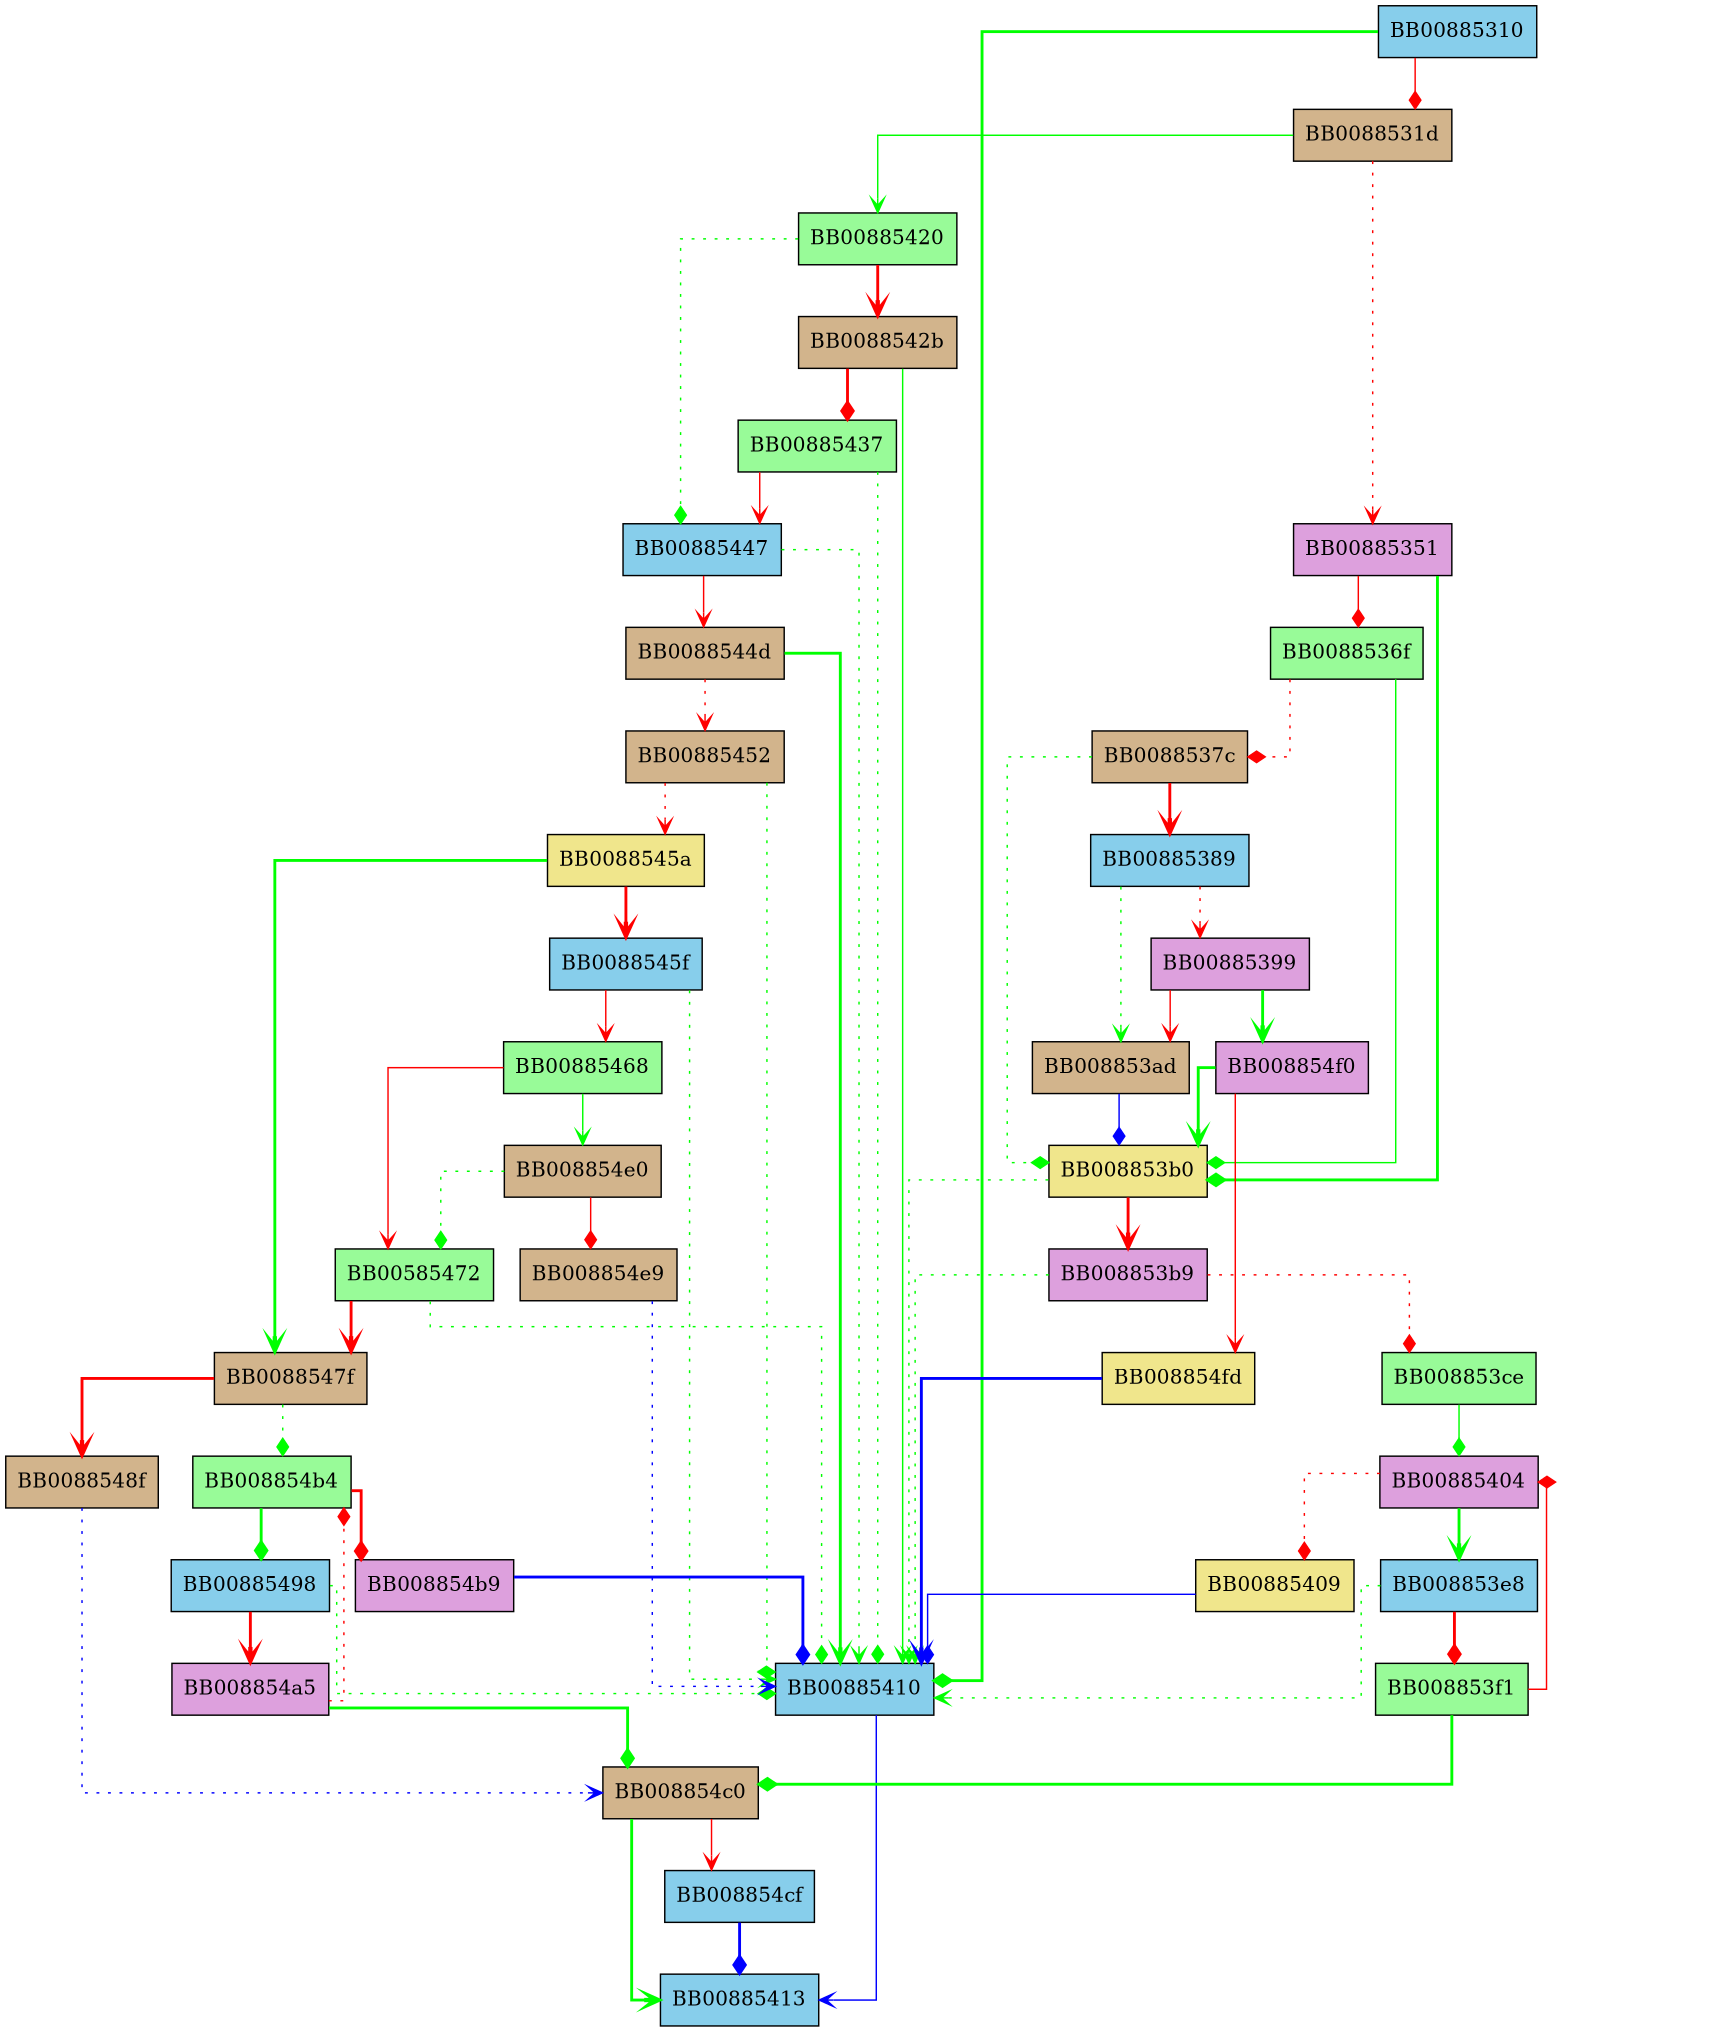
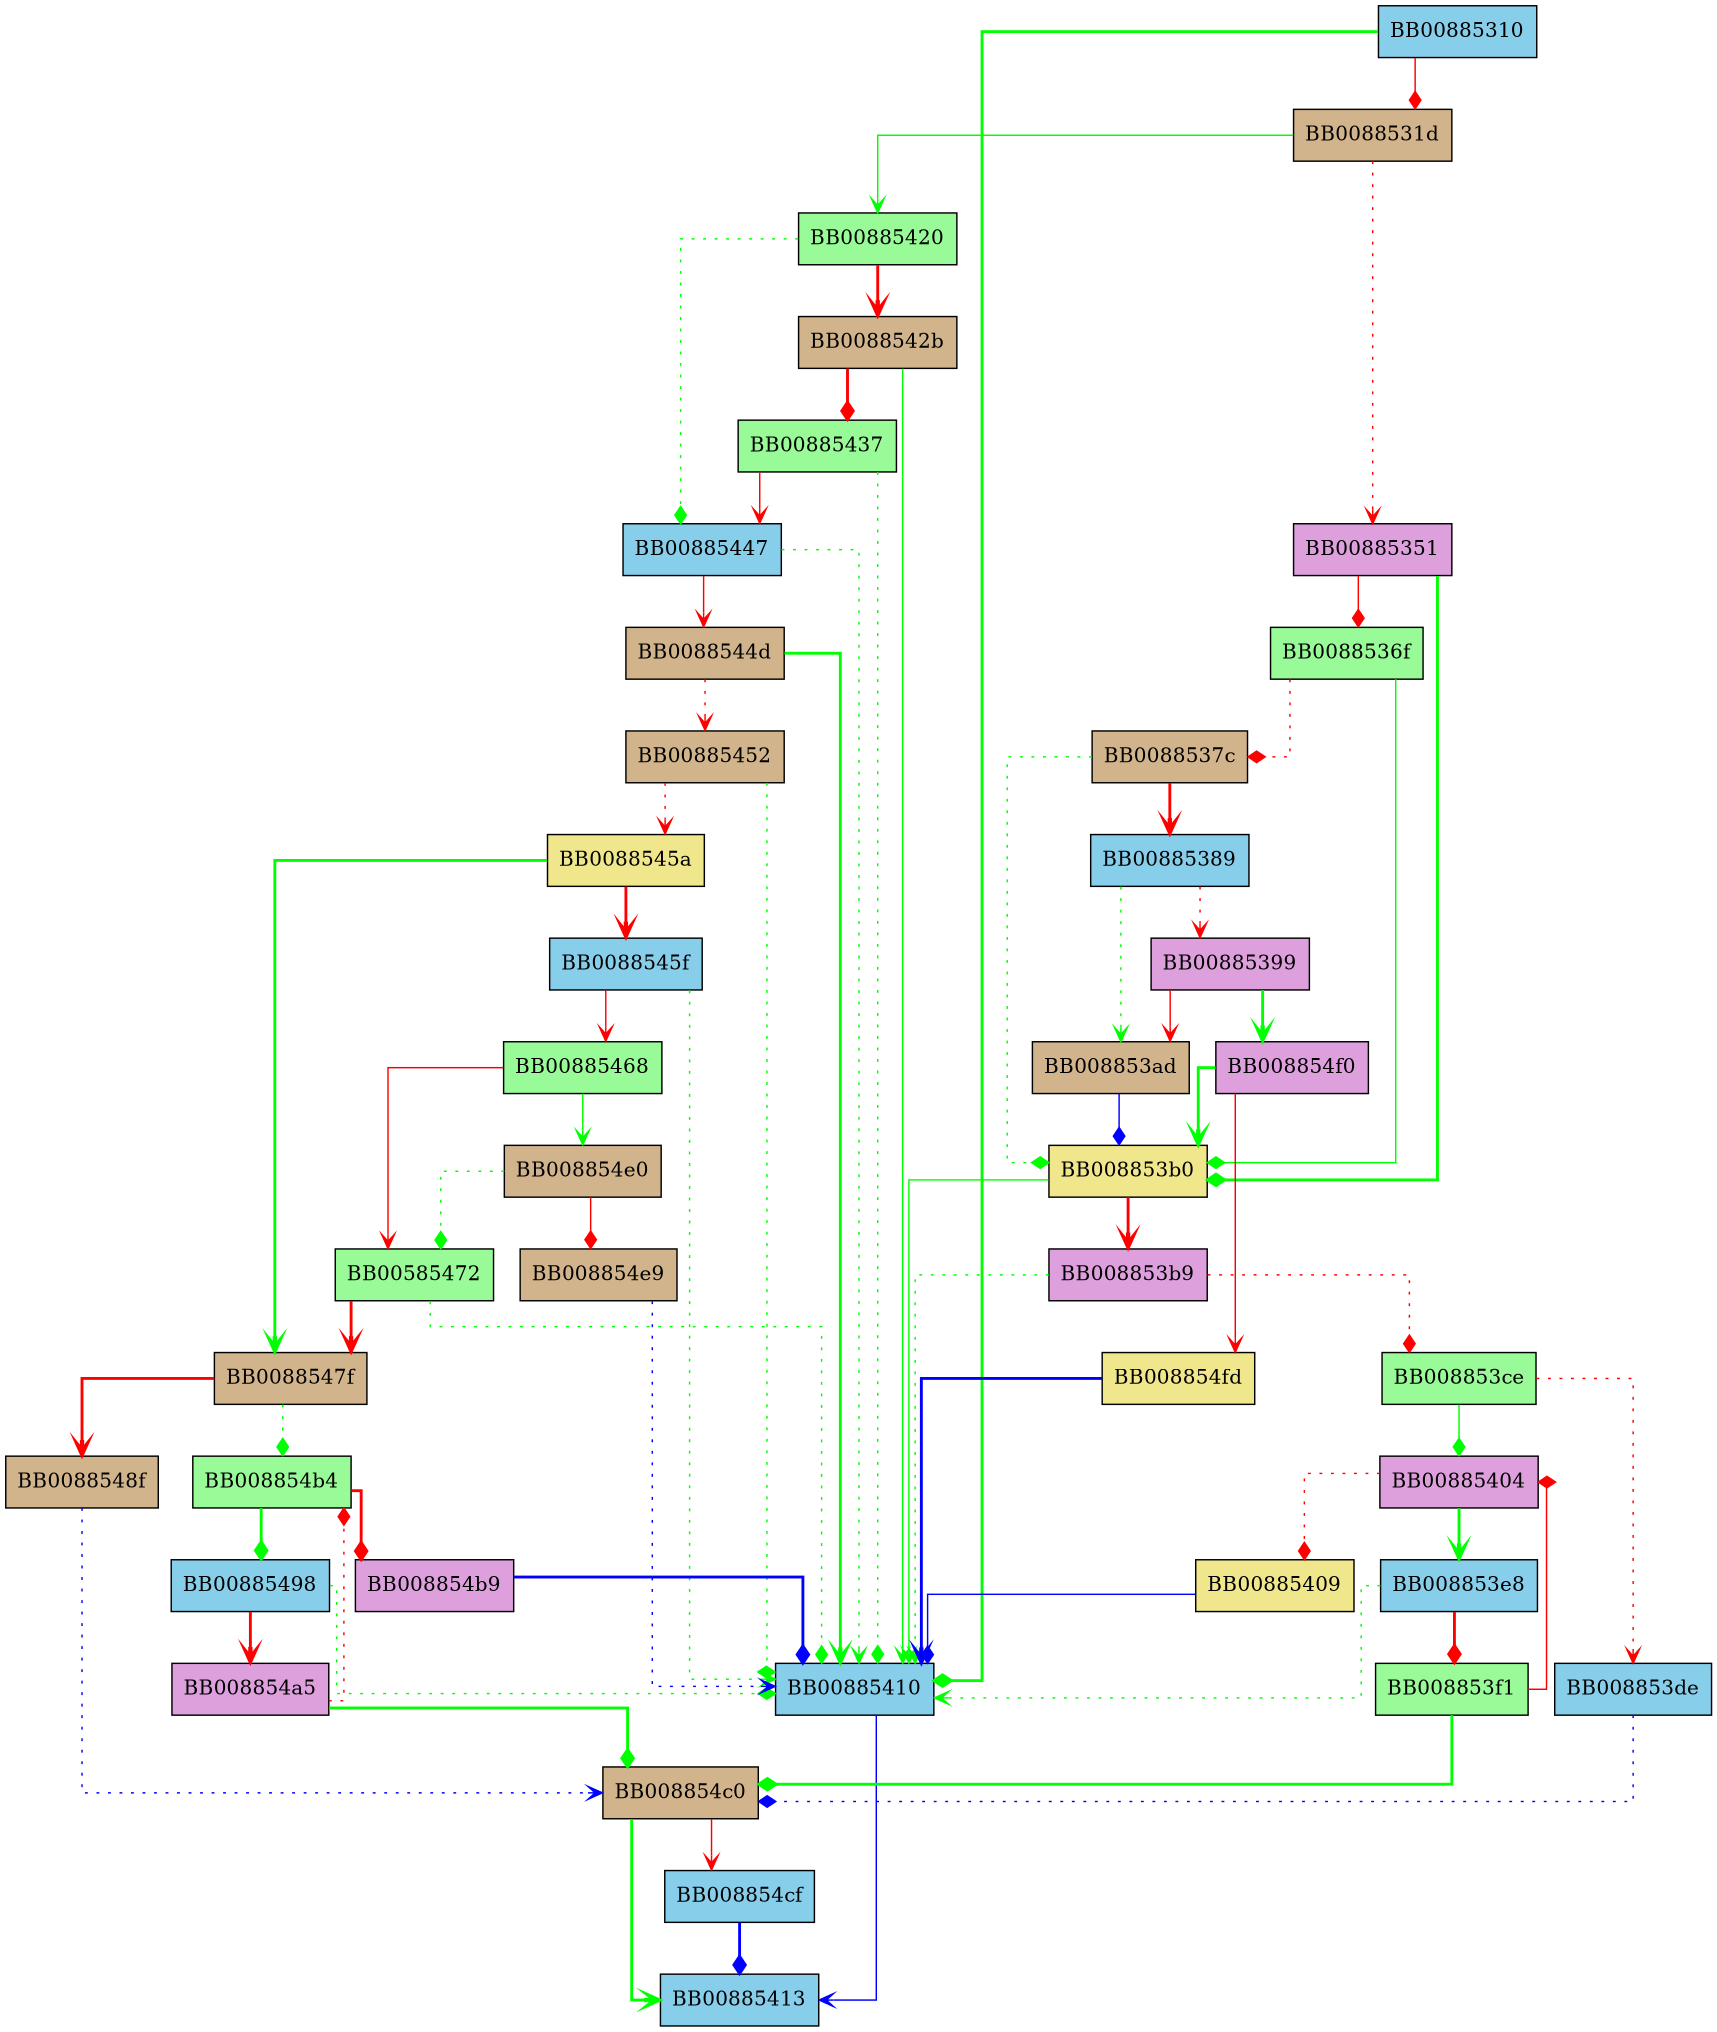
edge "BB008853b0" -> "BB00885410": style dotted -> solid
node "BB008853de": added
